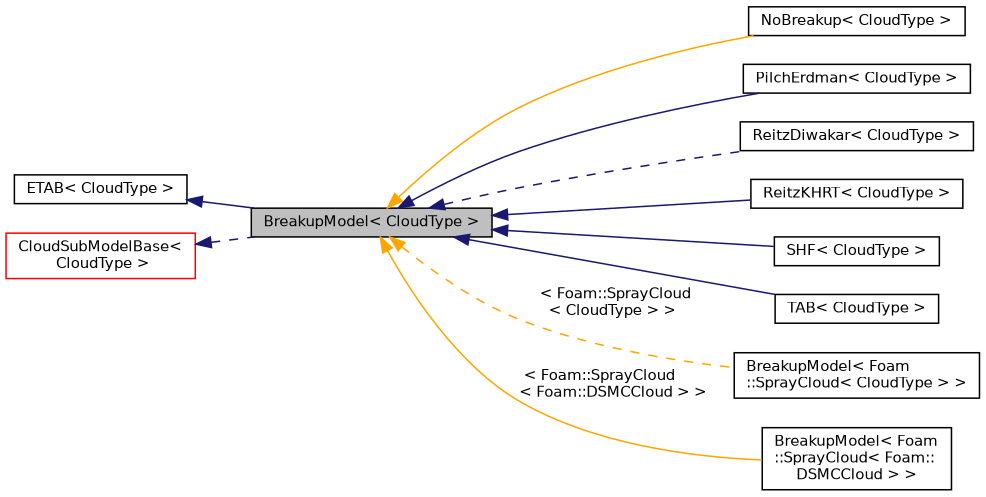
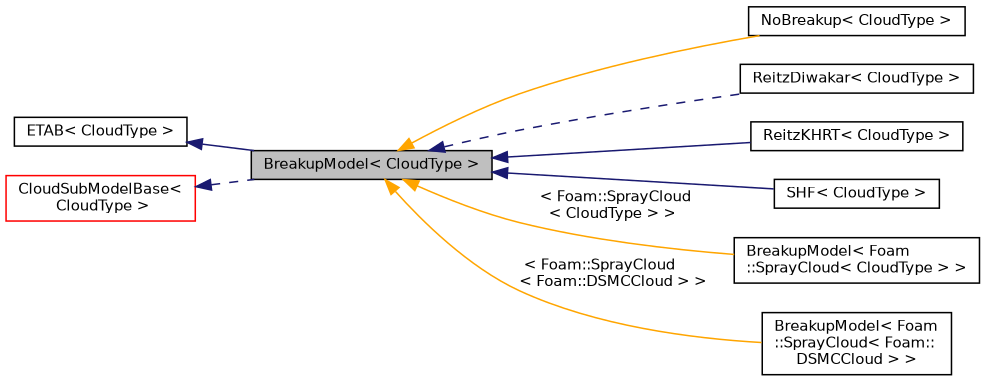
node "PilchErdman< CloudType >": removed
node "TAB< CloudType >": removed
edge "BreakupModel< Foam ::SprayCloud< CloudType > >" -> "BreakupModel< CloudType >": style dashed -> solid
